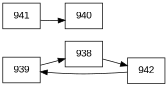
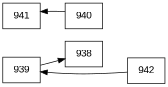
edge "941" -> "940": reversed
edge "938" -> "942": removed
